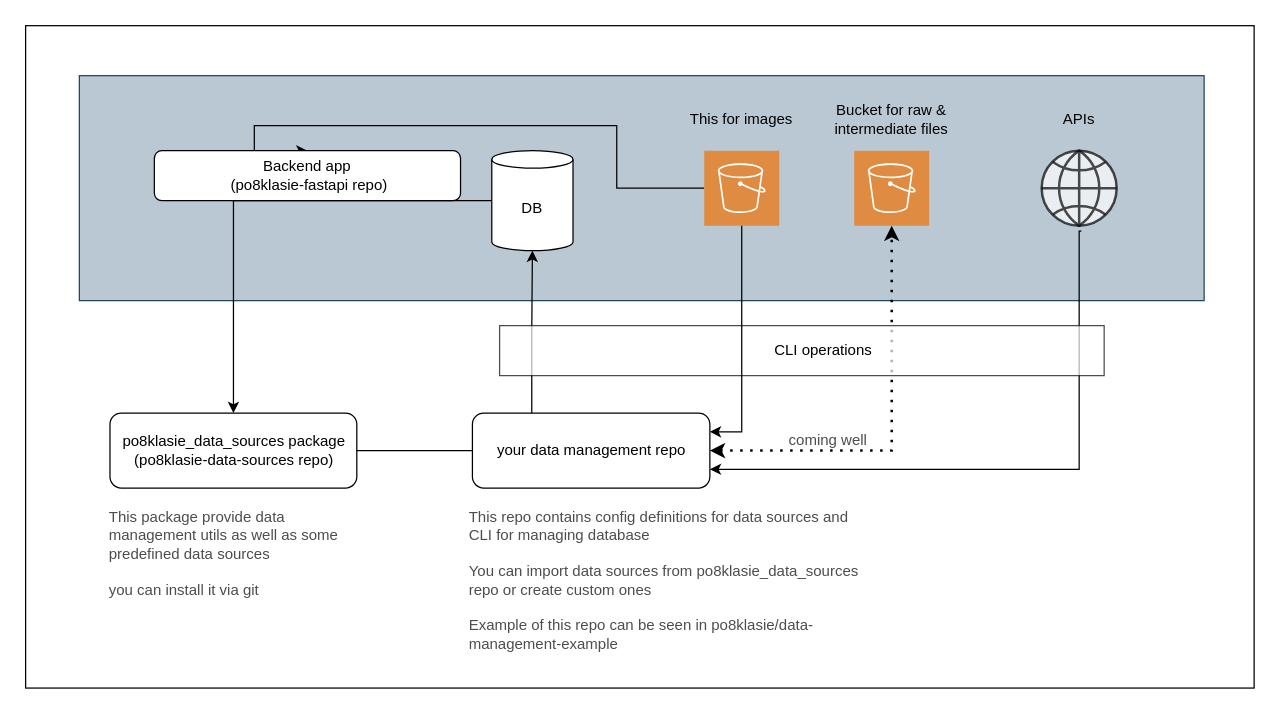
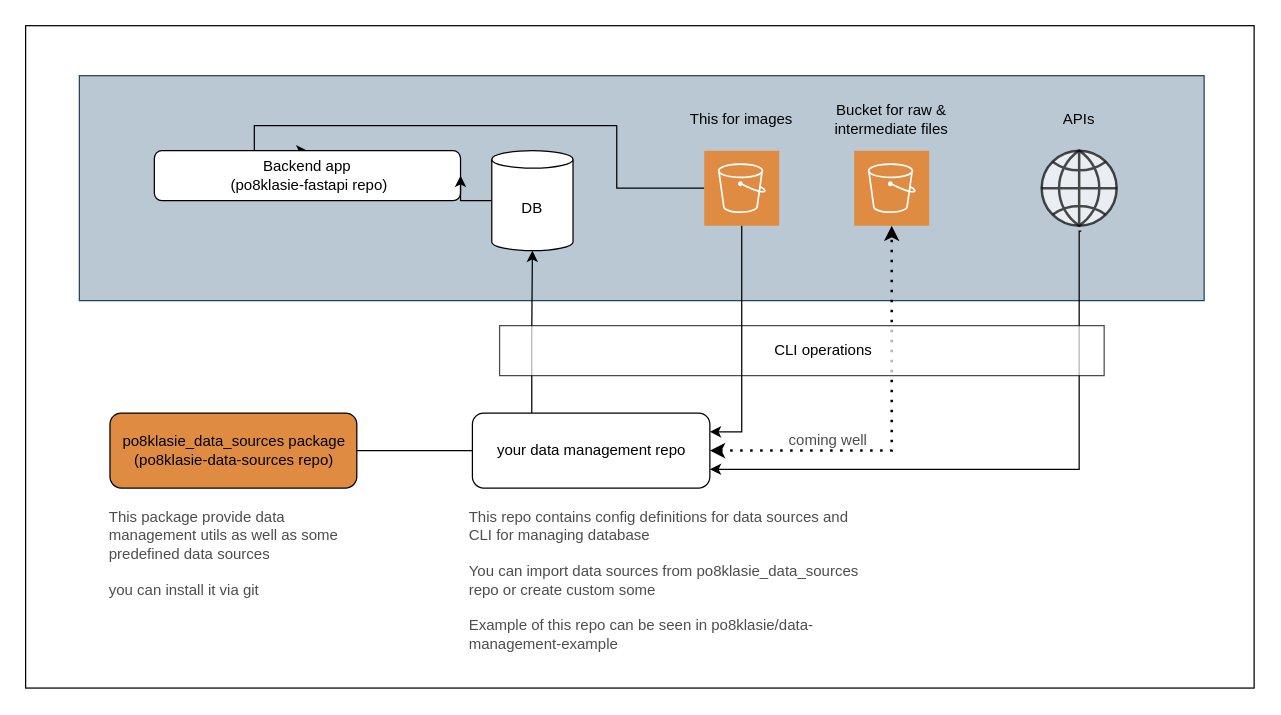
edge "DB" -> "po8klasie_data_sources package (po8klasie-data-sources repo)": now "DB" -> "Backend app (po8klasie-fastapi repo)"
node "po8klasie_data_sources package (po8klasie-data-sources repo)": fillcolor #ffffff -> #df8c42
node "This repo contains config definitions for data sources and CLI for managing database You can import data sources from po8klasie_data_sources repo or create custom ones Example of this repo can be seen in po8klasie/data-management-example": label "This repo contains config definitions for data sources and CLI for managing database You can import data sources from po8klasie_data_sources repo or create custom ones Example of this repo can be seen in po8klasie/data-management-example" -> "This repo contains config definitions for data sources and CLI for managing database You can import data sources from po8klasie_data_sources repo or create custom some Example of this repo can be seen in po8klasie/data-management-example"
